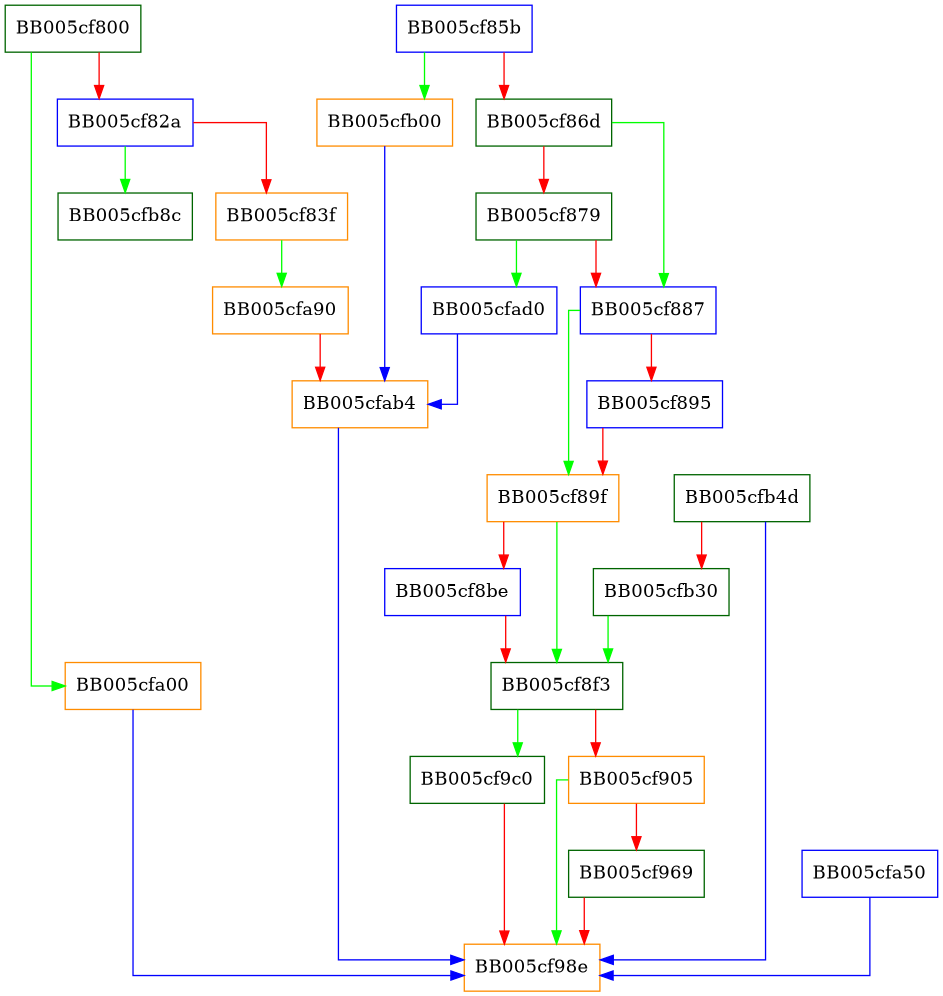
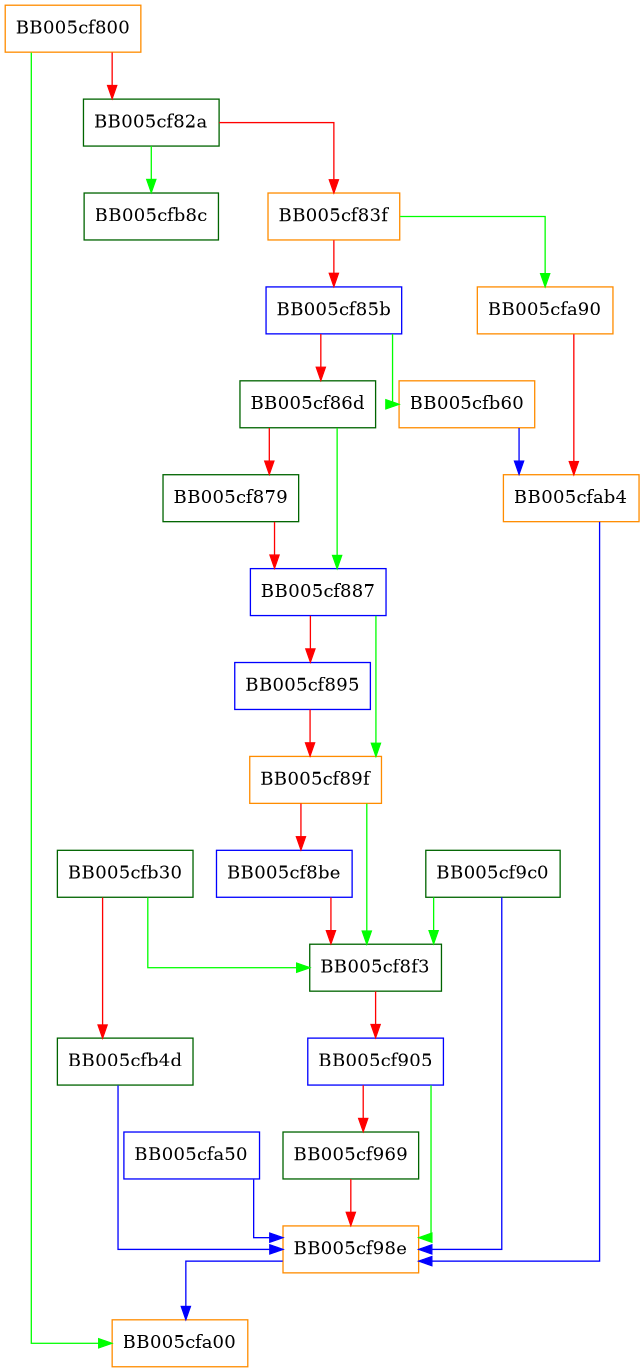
node "BB005cf800": color darkgreen -> darkorange
node "BB005cf82a": color blue -> darkgreen
node "BB005cfb00": label "BB005cfb00" -> "BB005cfb60"
edge "BB005cf83f" -> "BB005cf85b": added
node "BB005cfad0": removed
edge "BB005cfb4d" -> "BB005cfb30": reversed
edge "BB005cf8f3" -> "BB005cf9c0": reversed
node "BB005cf905": color darkorange -> blue
edge "BB005cf9c0" -> "BB005cf98e": color red -> blue
edge "BB005cfa00" -> "BB005cf98e": reversed
